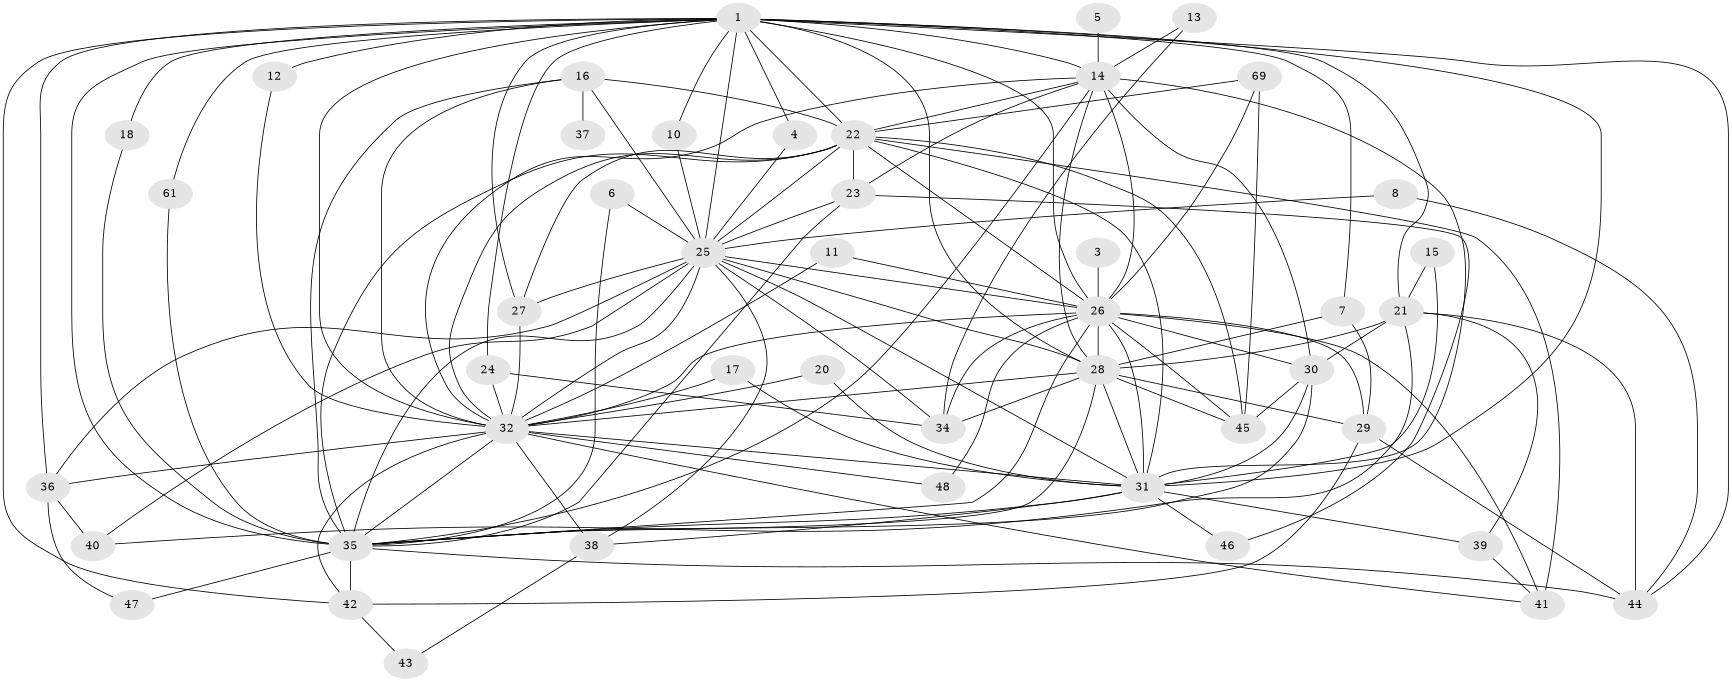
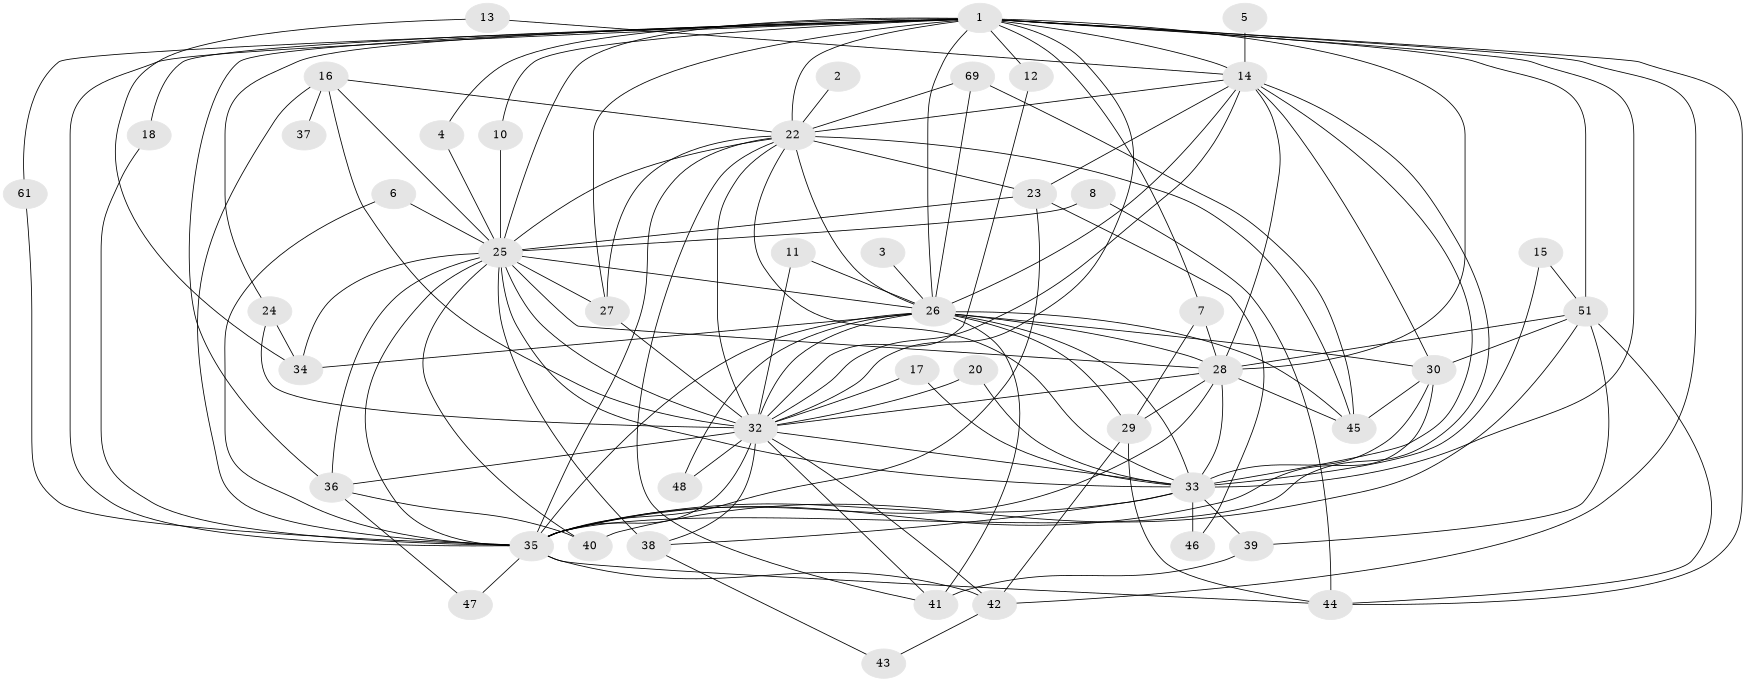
node "2": added
node "21": label "21" -> "51"
edge "28" -- "34": removed
node "31": label "31" -> "33"
